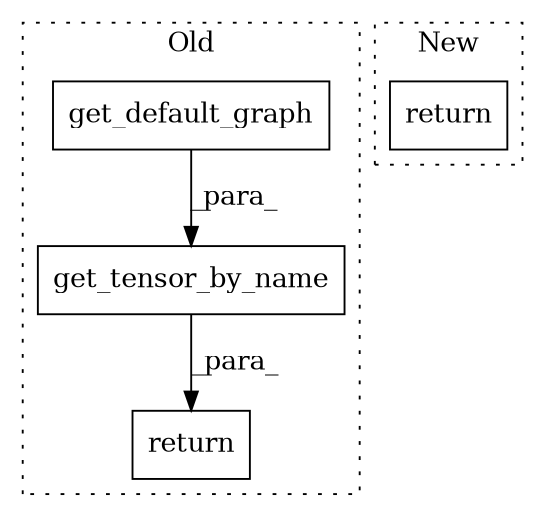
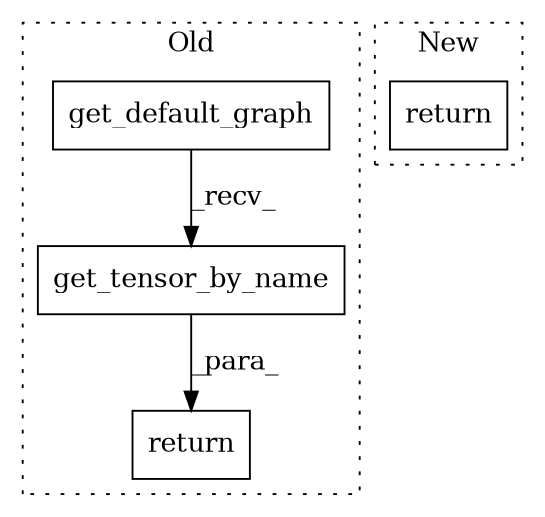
edge "get_default_graph" -> "get_tensor_by_name": label "_para_" -> "_recv_"
